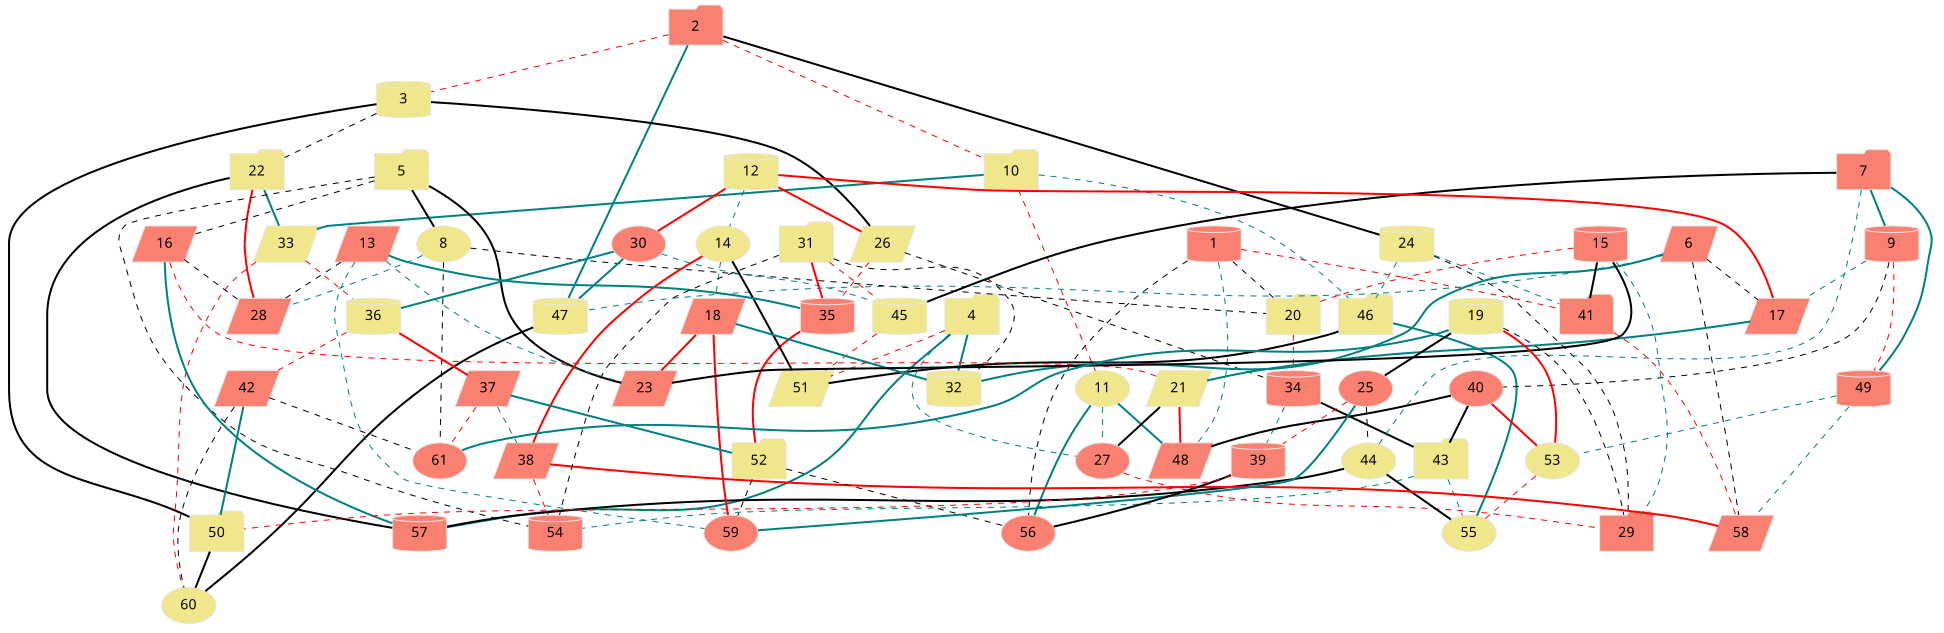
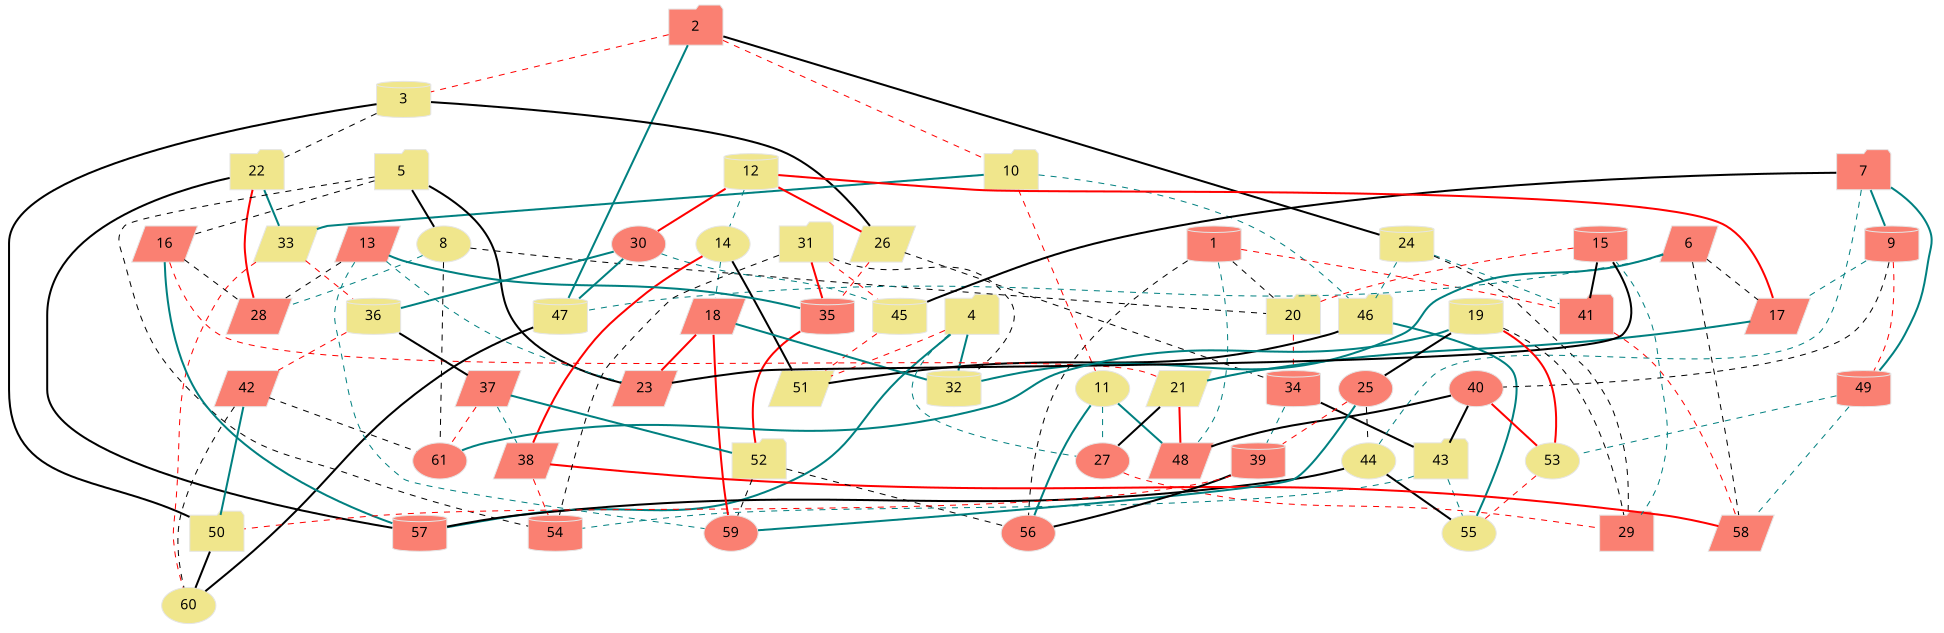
edge "36" -- "37": color red -> black
